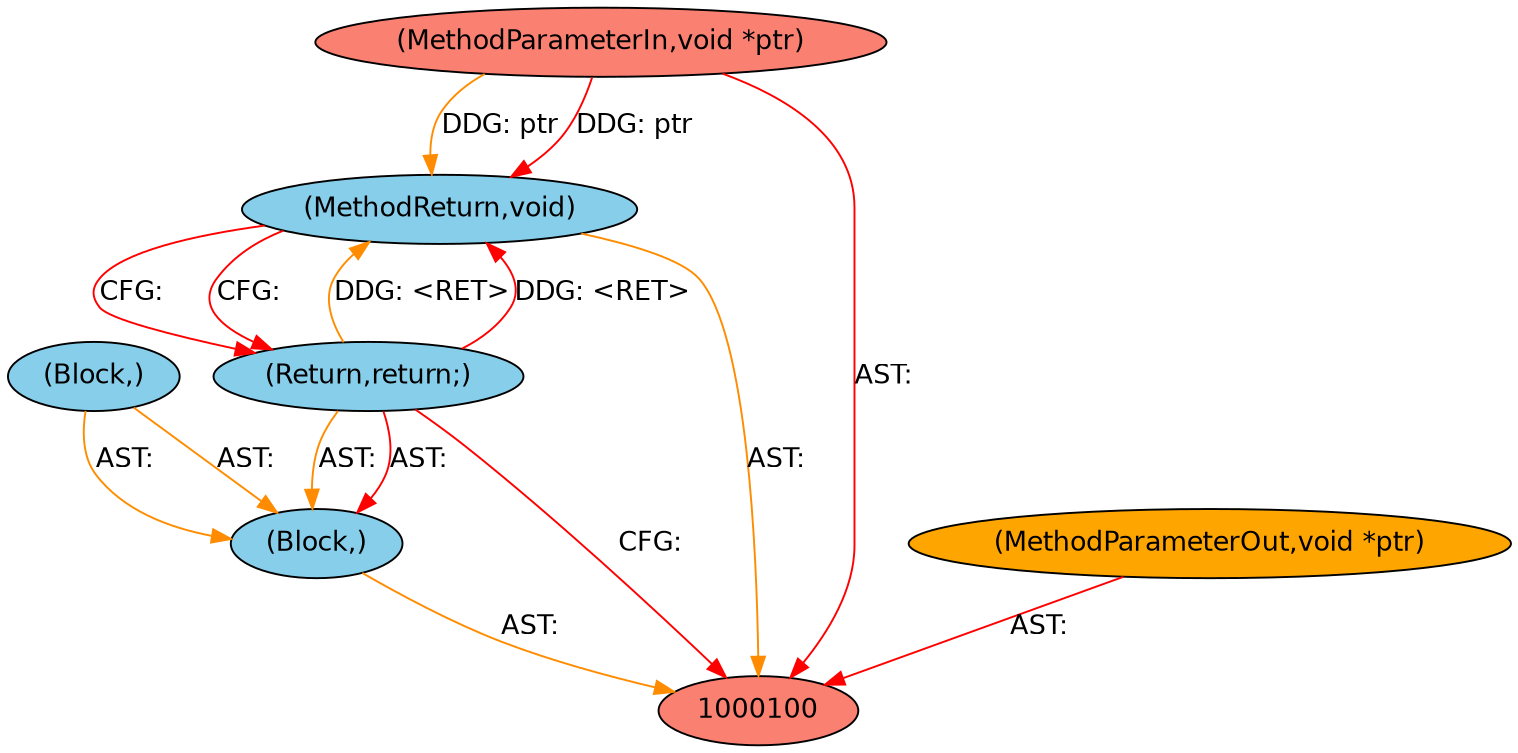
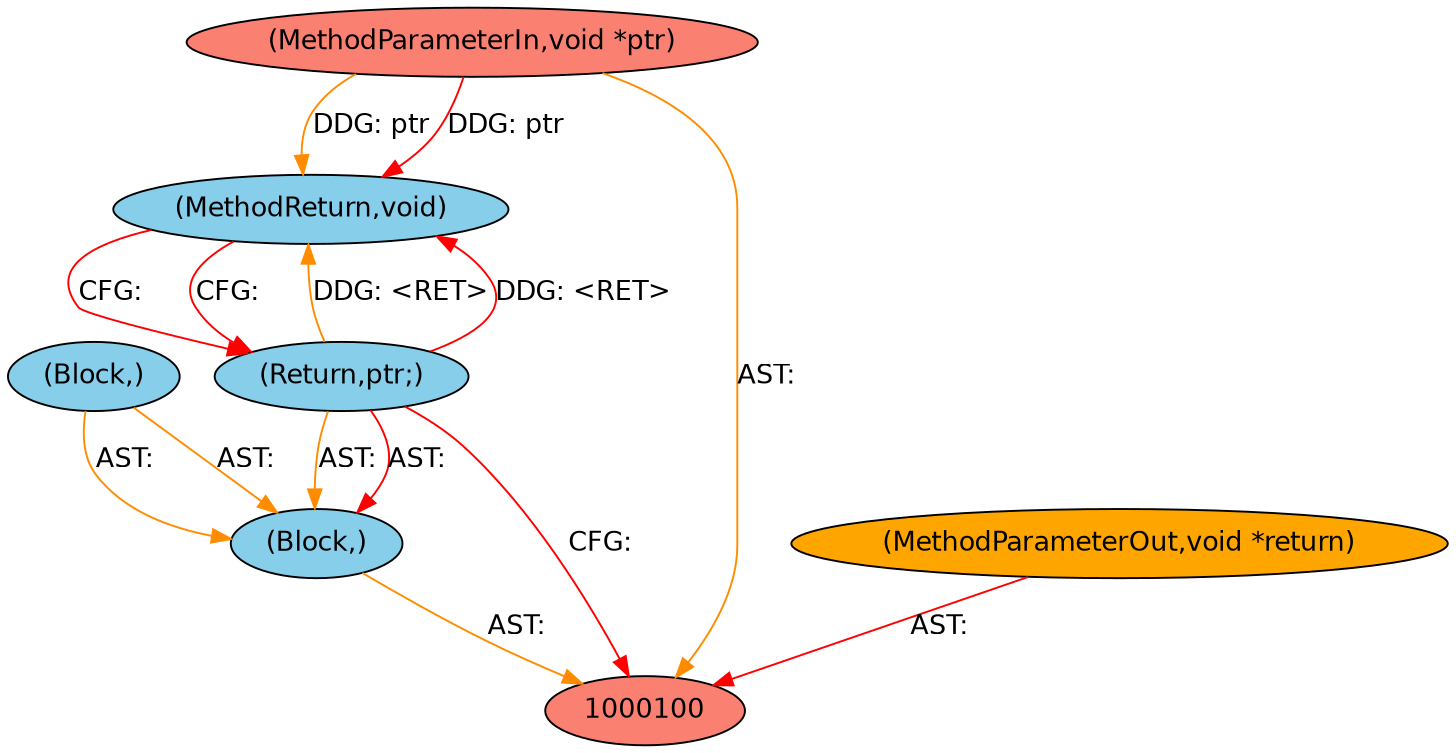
edge "(MethodParameterIn,void *ptr)" -> "1000100": color red -> darkorange
node "(Return,return;)": label "(Return,return;)" -> "(Return,ptr;)"
edge "(MethodReturn,void)" -> "1000100": removed, label "AST:"
node "(MethodParameterOut,void *ptr)": label "(MethodParameterOut,void *ptr)" -> "(MethodParameterOut,void *return)"
